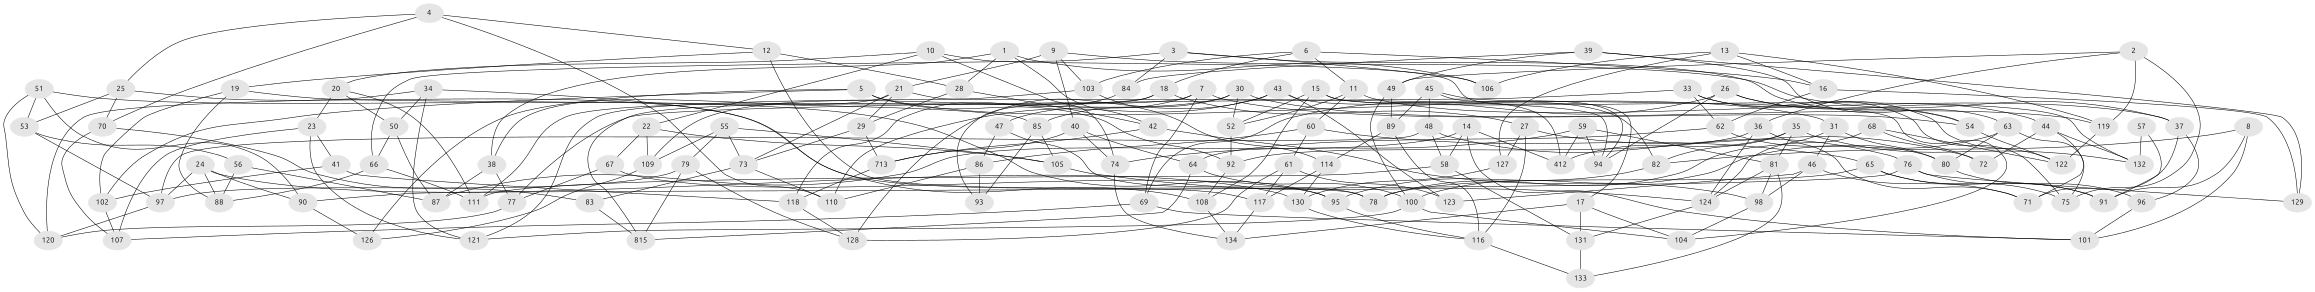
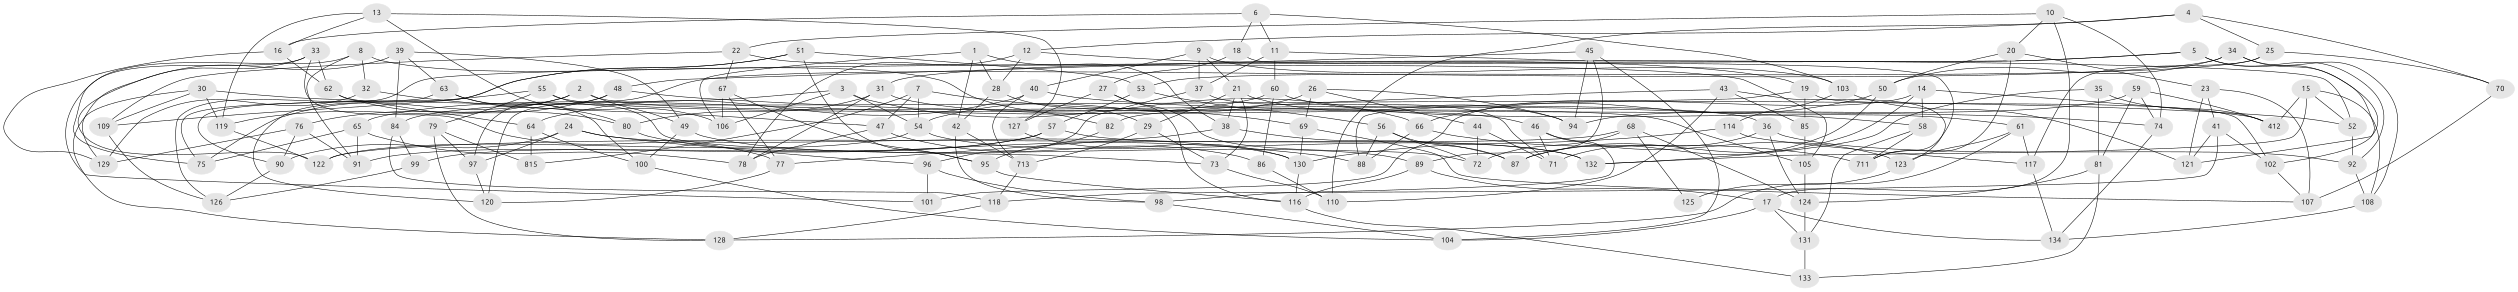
node "32": added
edge "67" -- "106": added
edge "44" -- "132": now "54" -- "132"
edge "89" -- "114": now "89" -- "17"
edge "35" -- "82": removed
edge "56" -- "72": added
edge "53" -- "97": now "53" -- "57"
node "99": added
edge "81" -- "98": now "96" -- "98"
node "111": label "111" -> "711"
node "83": removed
node "93": removed
node "125": added
edge "69" -- "101": now "69" -- "130"
edge "100" -- "121": now "41" -- "121"
